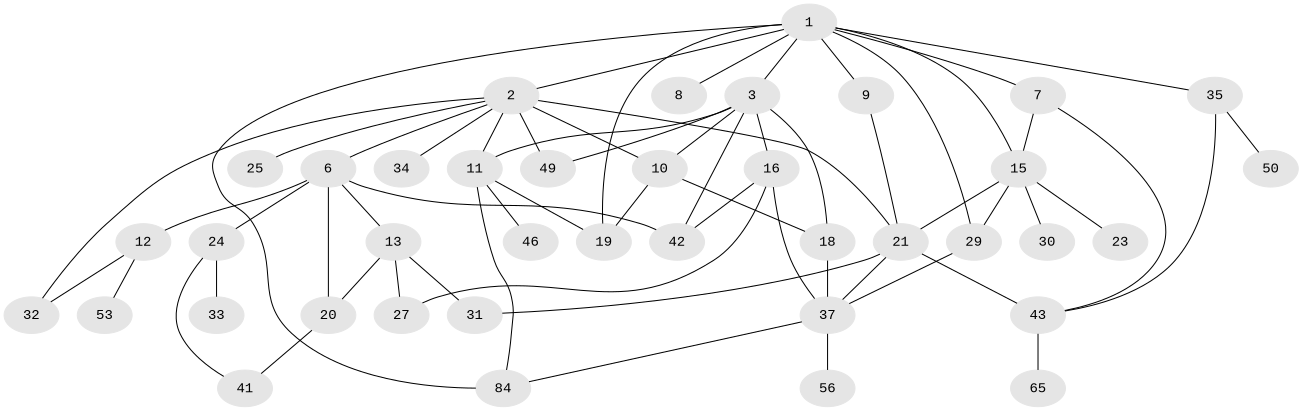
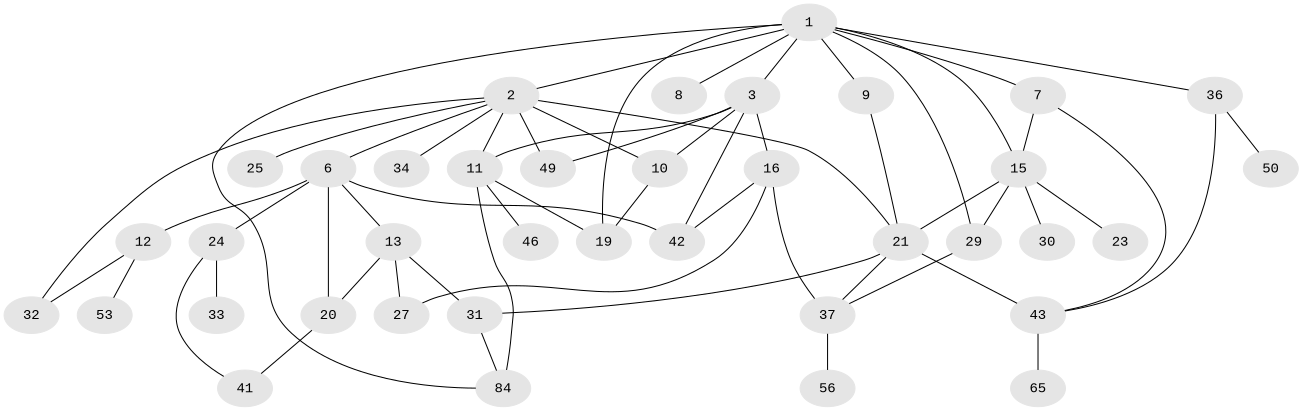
node "35": label "35" -> "36"
node "18": removed
edge "37" -- "84": now "31" -- "84"
